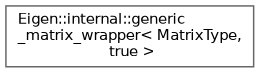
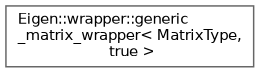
node "Eigen::internal::generic _matrix_wrapper< MatrixType, true >": label "Eigen::internal::generic _matrix_wrapper< MatrixType, true >" -> "Eigen::wrapper::generic _matrix_wrapper< MatrixType, true >"
